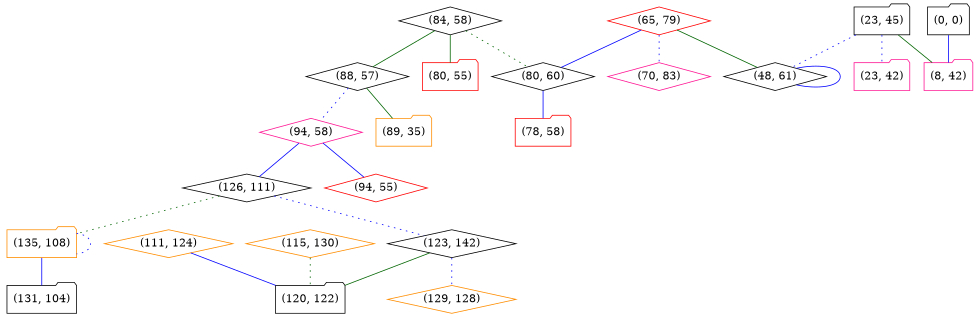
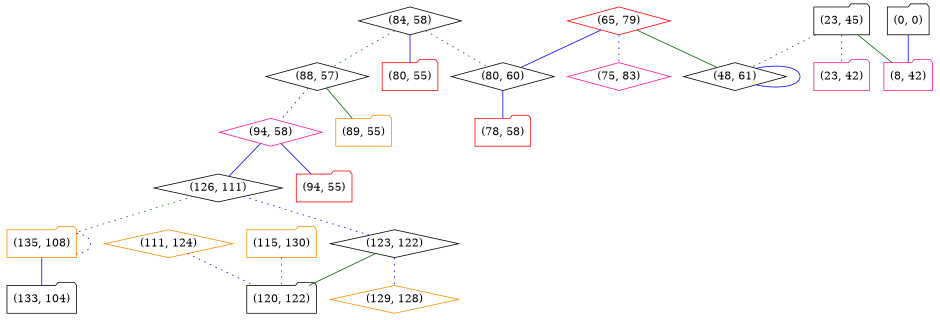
edge "(84, 58)" -- "(88, 57)": style solid -> dotted
edge "(84, 58)" -- "(80, 55)": color darkgreen -> blue
edge "(23, 45)" -- "(48, 61)": color blue -> darkgreen
node "(70, 83)": label "(70, 83)" -> "(75, 83)"
node "(89, 35)": label "(89, 35)" -> "(89, 55)"
node "(94, 55)": shape diamond -> folder
node "(115, 130)": shape diamond -> folder
node "(123, 142)": label "(123, 142)" -> "(123, 122)"
edge "(111, 124)" -- "(120, 122)": style solid -> dotted
node "(131, 104)": label "(131, 104)" -> "(133, 104)"
